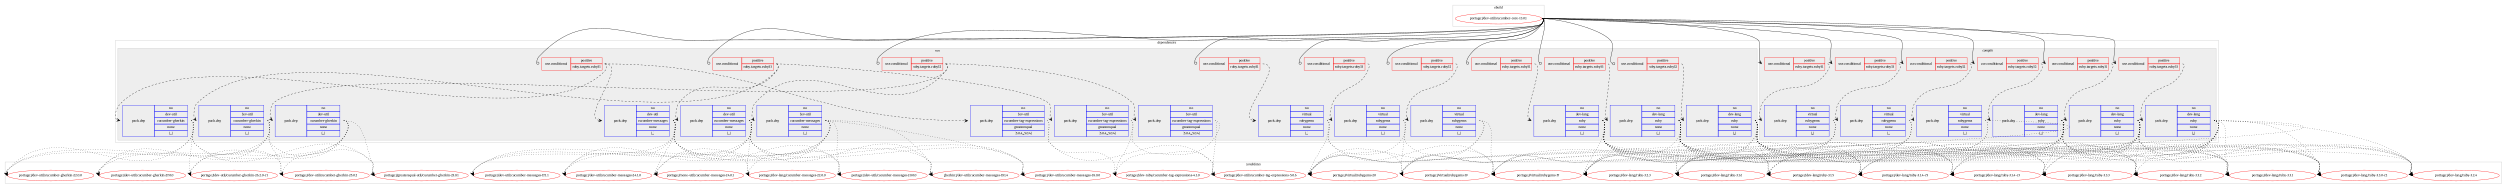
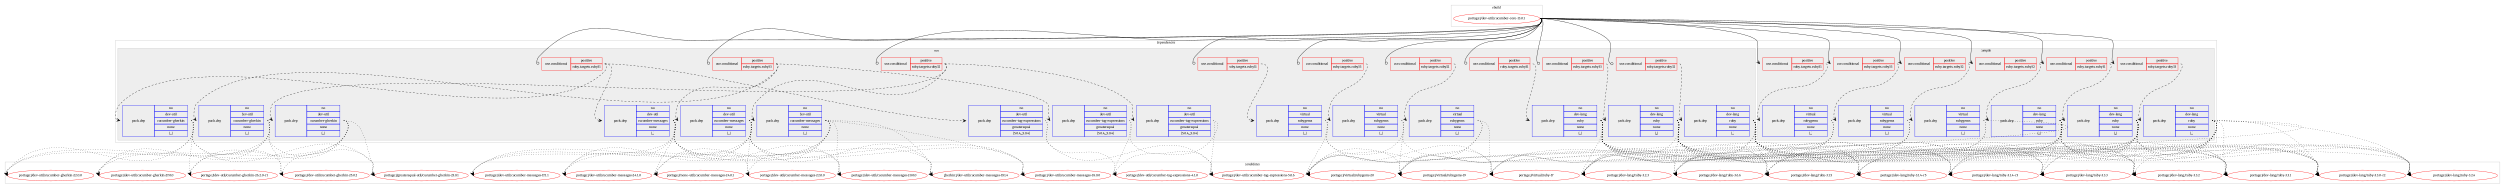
node "portage://dev-lang/cucumber-messages-22.0.0": label "portage://dev-lang/cucumber-messages-22.0.0" -> "portage://dev-util/cucumber-messages-22.0.0"
node "portage://dev-ruby/cucumber-tag-expressions-4.1.0": label "portage://dev-ruby/cucumber-tag-expressions-4.1.0" -> "portage://dev-util/cucumber-tag-expressions-4.1.0"
node "portage://virtual/rubygems-17": label "portage://virtual/rubygems-17" -> "portage://virtual/ruby-17"
node "portage://dev-lang/ruby-3.1.6": label "portage://dev-lang/ruby-3.1.6" -> "portage://dev-lang/ruby-3.6.6"
